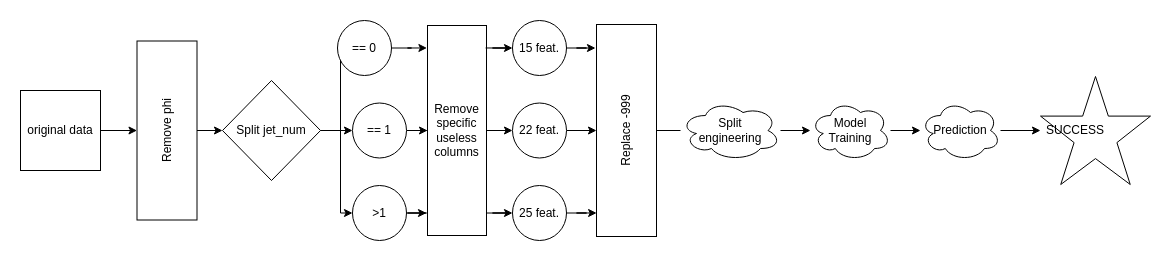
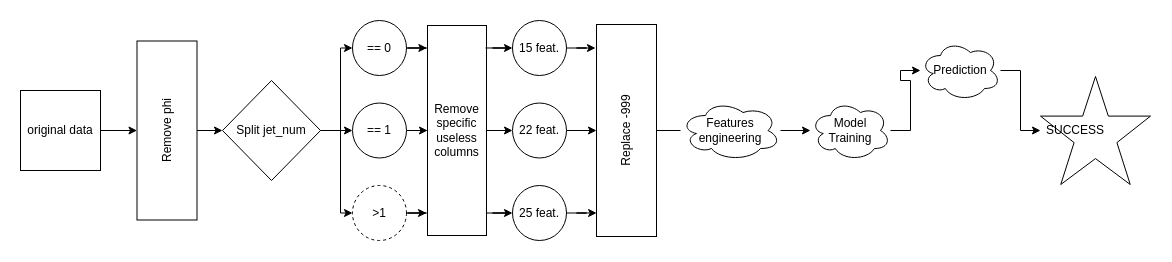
node "== 0": moved (365, 48) -> (380, 48)
node "Split engineering": label "Split engineering" -> "Features engineering"
node "Prediction": moved (961, 131) -> (961, 71)
node ">1": style solid -> dashed
